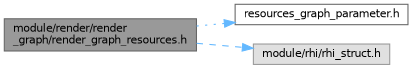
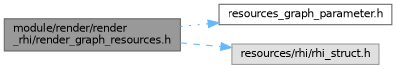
node "module/render/render _graph/render_graph_resources.h": label "module/render/render _graph/render_graph_resources.h" -> "module/render/render _rhi/render_graph_resources.h"
node "module/rhi/rhi_struct.h": label "module/rhi/rhi_struct.h" -> "resources/rhi/rhi_struct.h"
